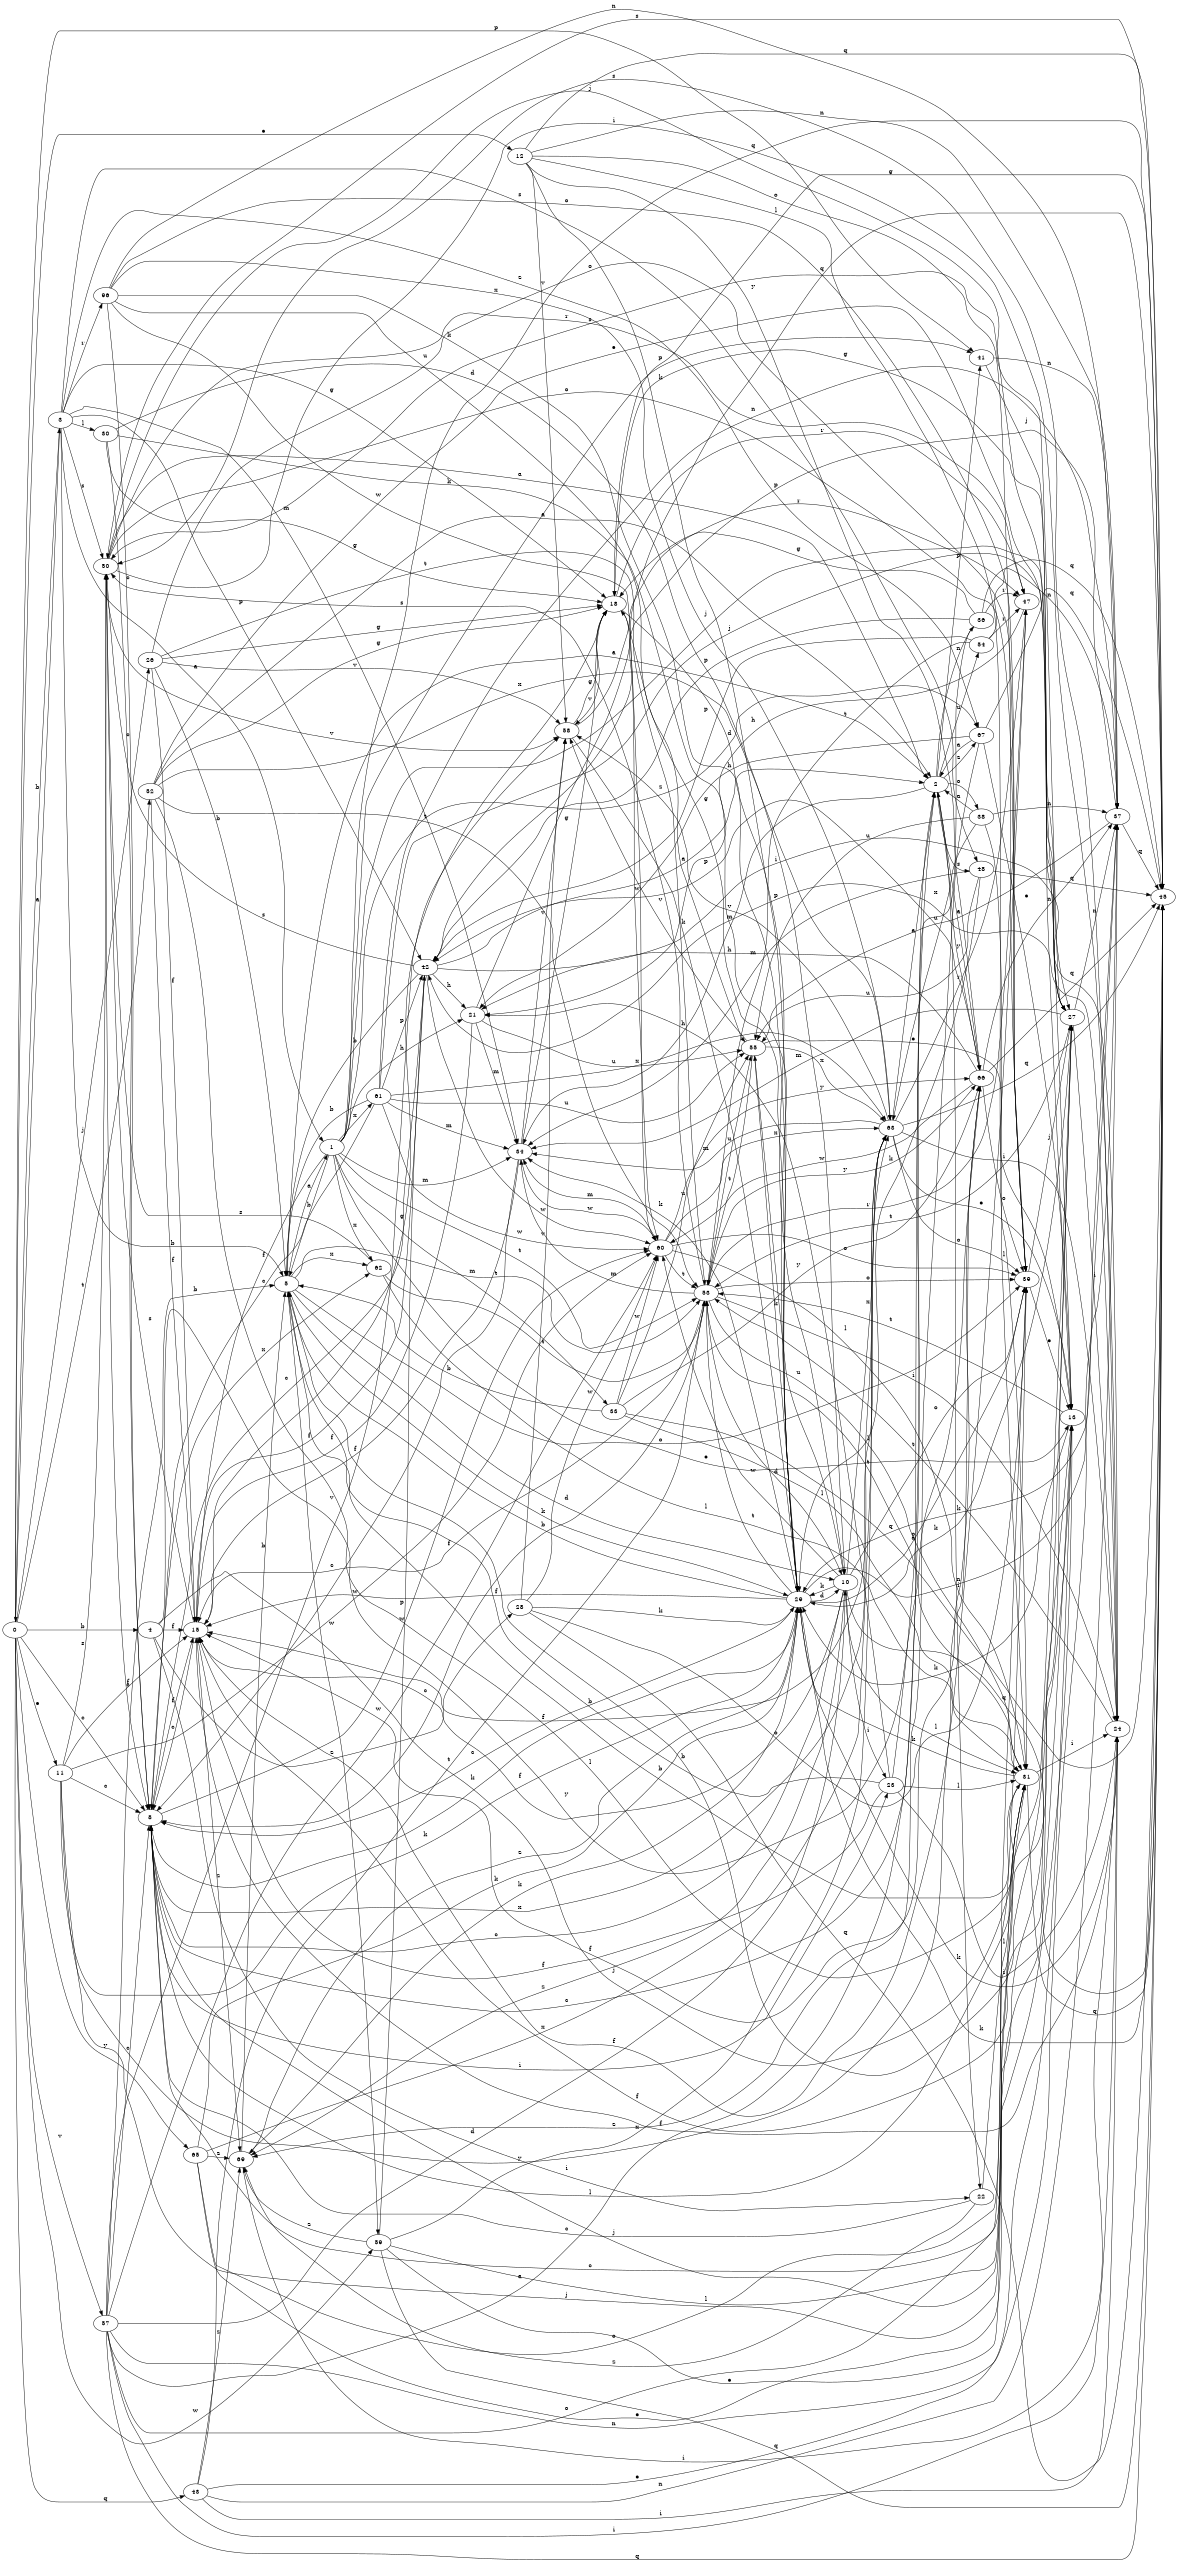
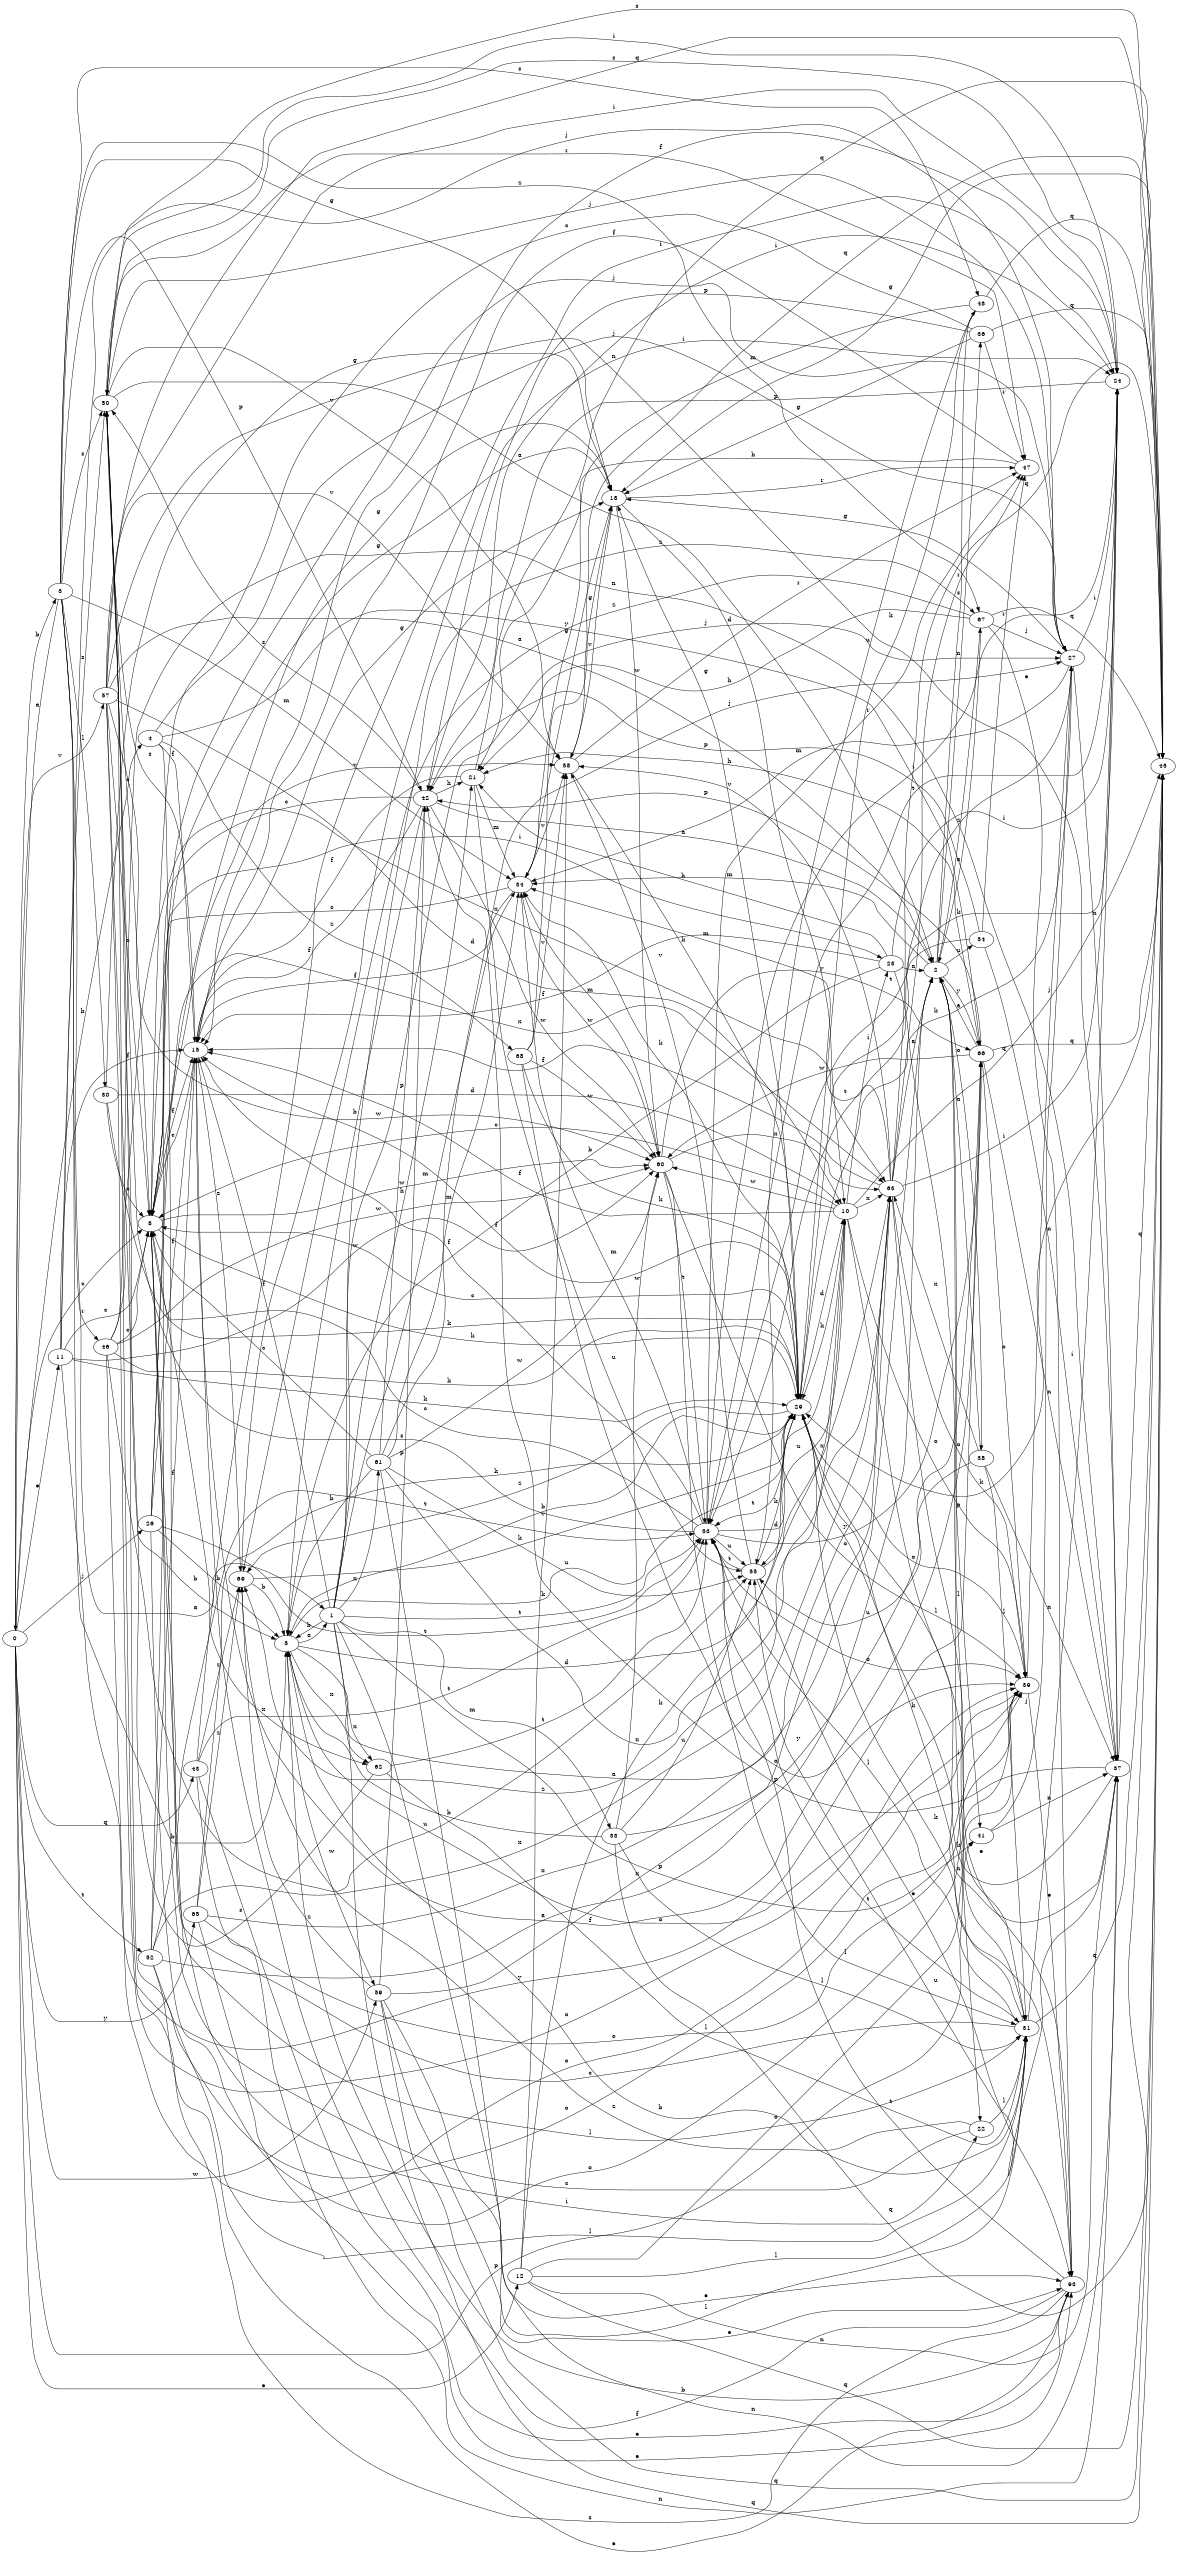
node "96": label "96" -> "46"
edge "12" -> "66": removed, label "y"
edge "67" -> "27": added, label "j"
edge "5" -> "53": removed, label "t"
node "13": label "13" -> "93"
node "28": label "28" -> "68"
